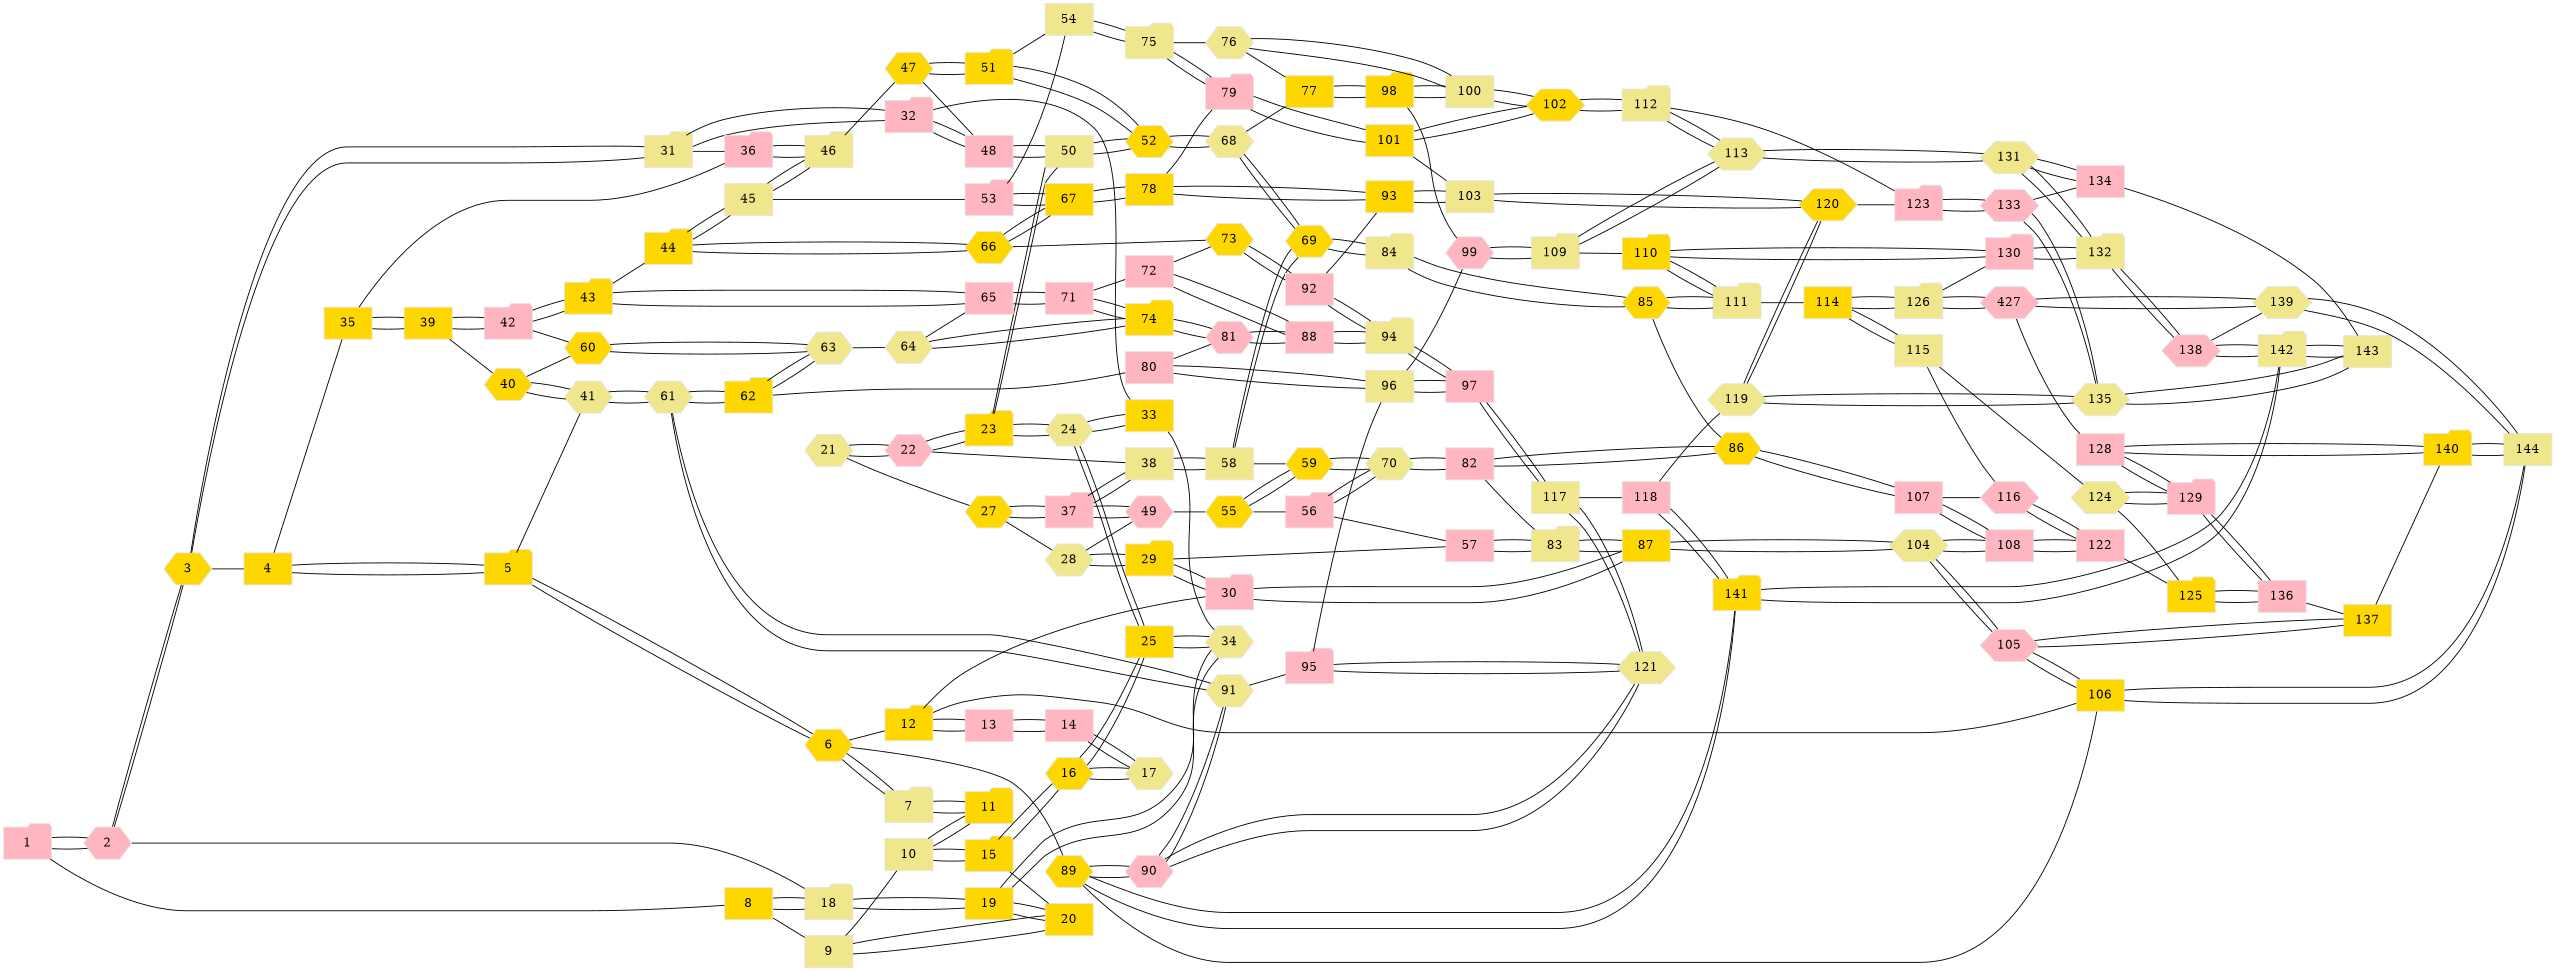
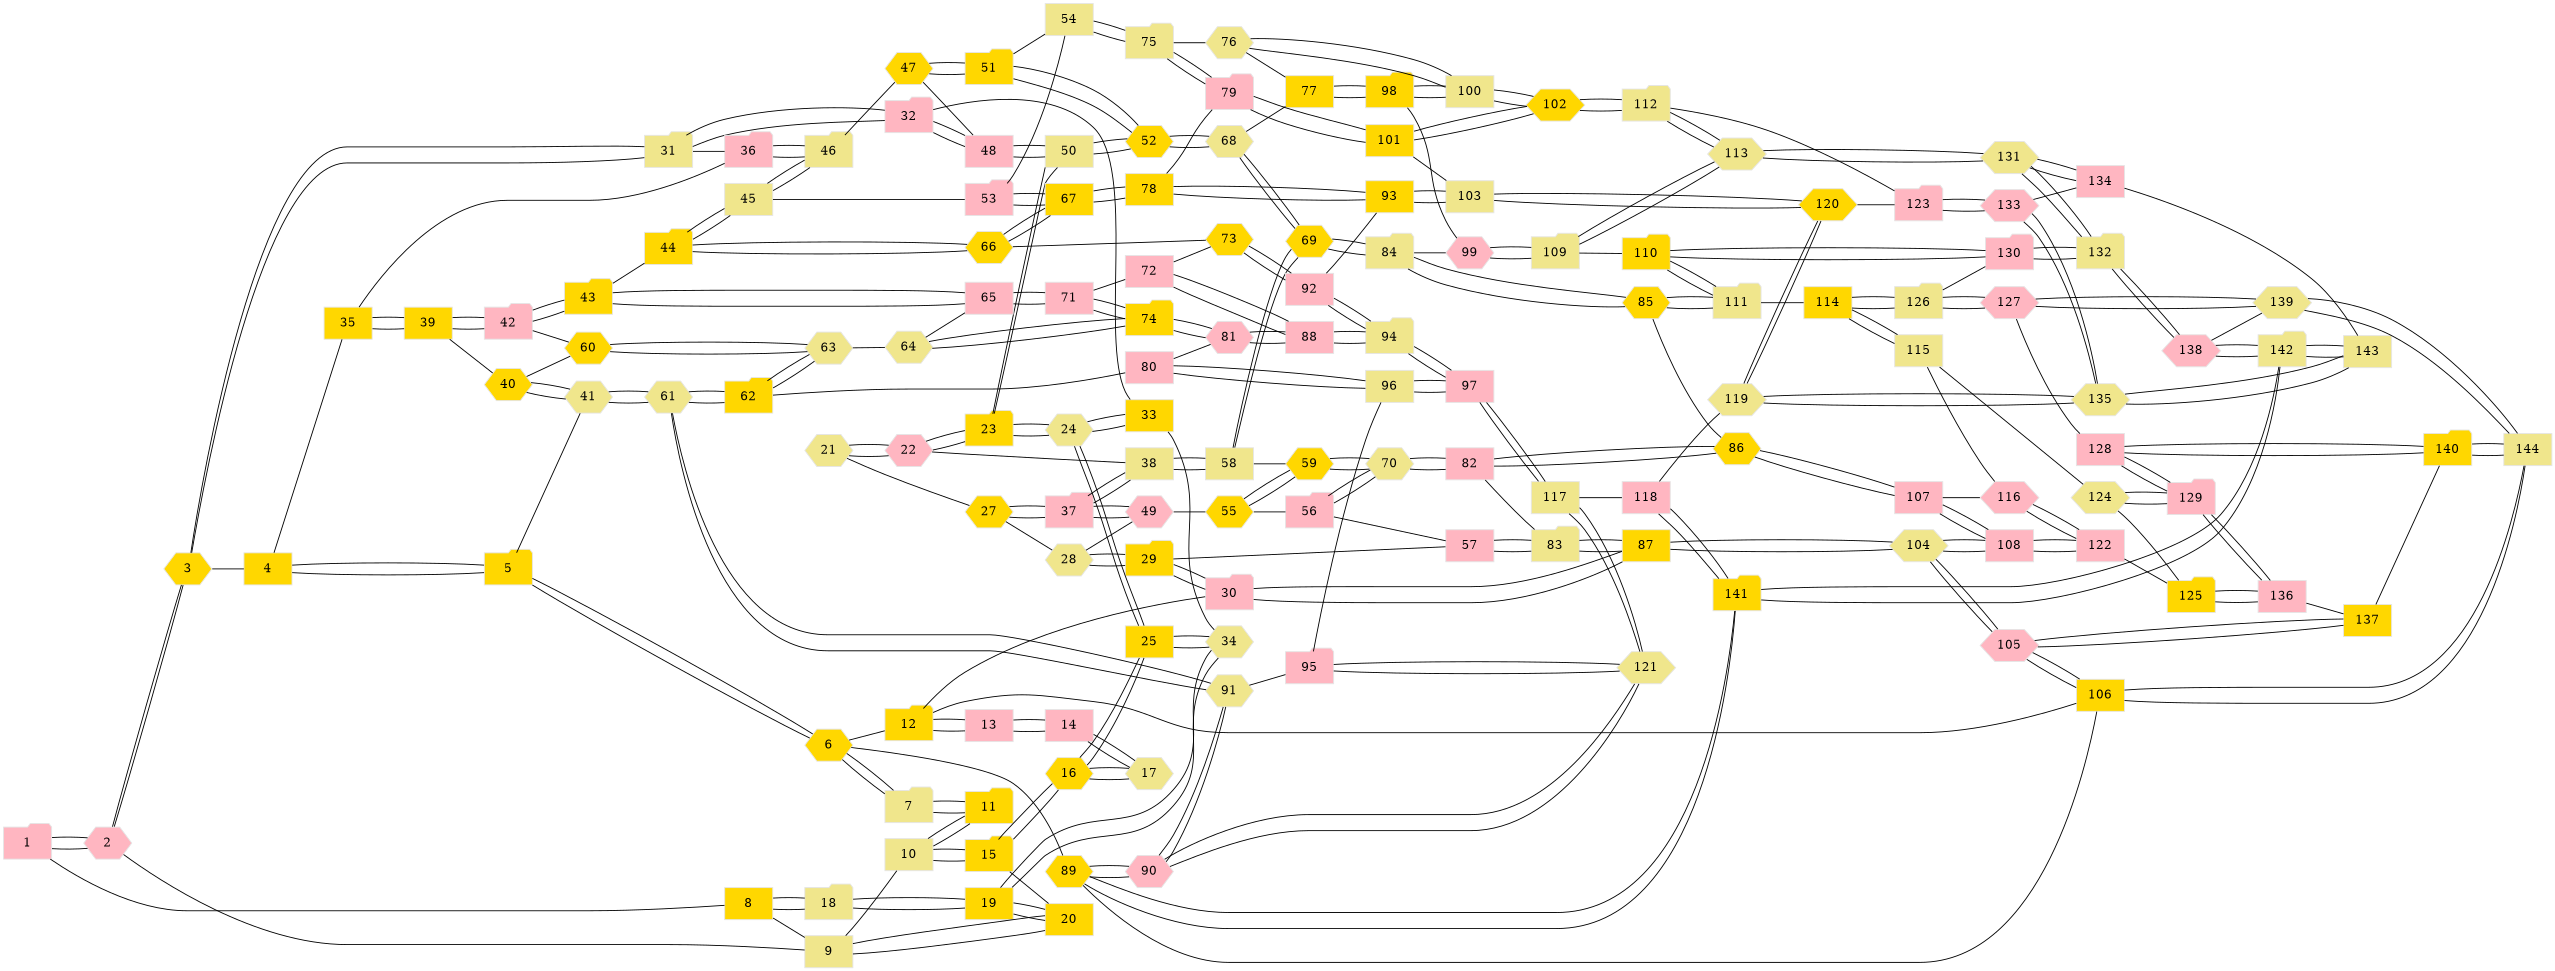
node "427": label "427" -> "127"
edge "99" -- "96": now "99" -- "84"
edge "2" -- "18": now "2" -- "9"
